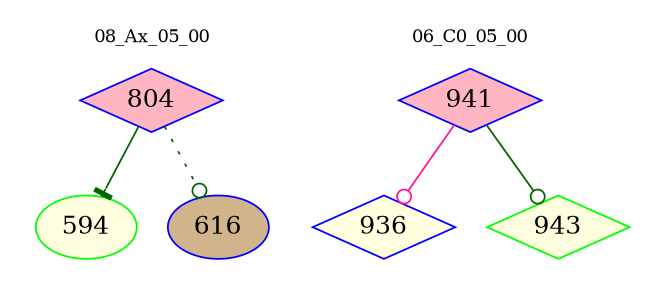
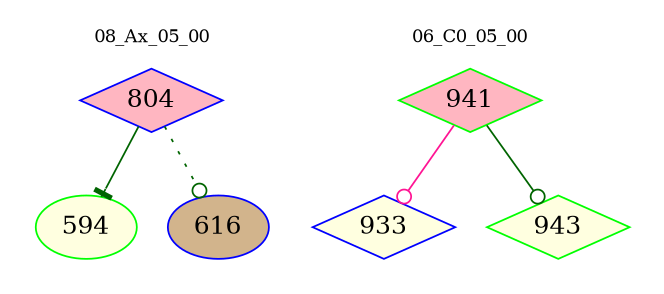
node "941": color blue -> green
node "936": label "936" -> "933"
